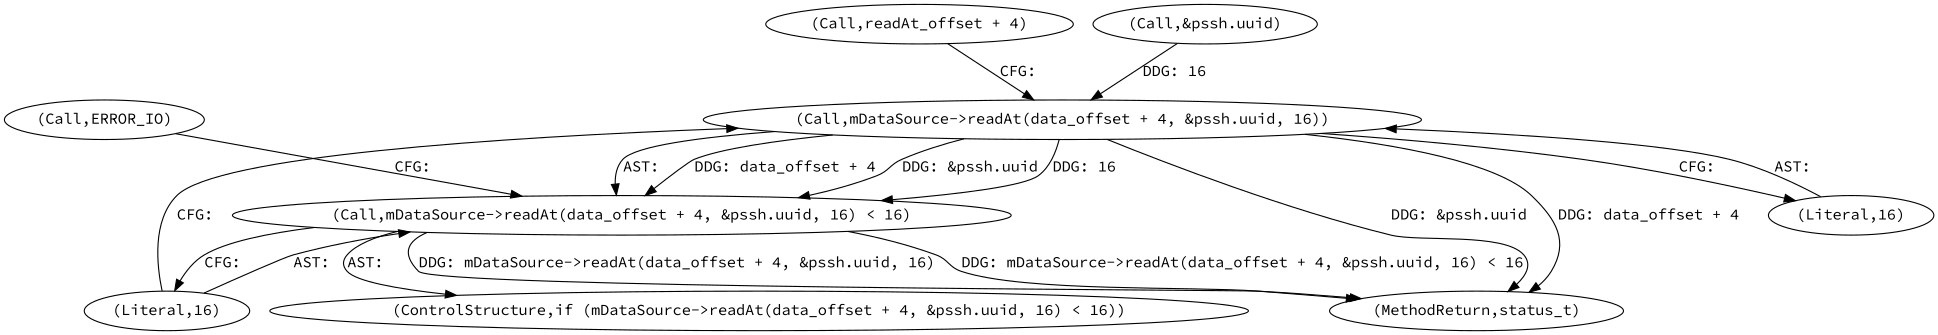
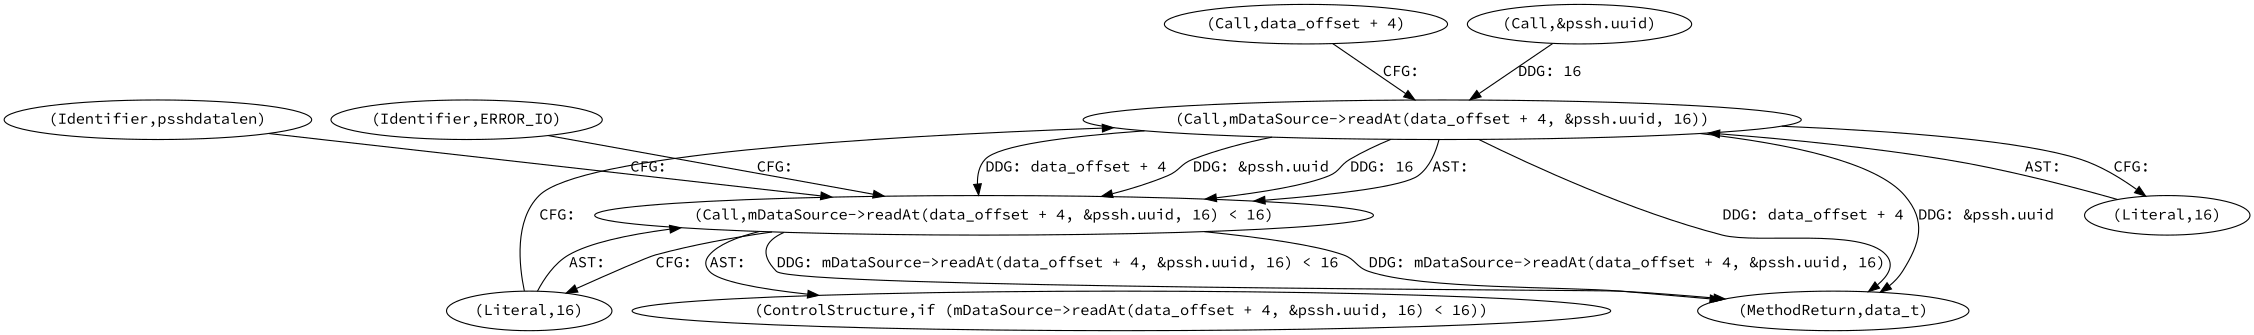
node "(Call,readAt_offset + 4)": label "(Call,readAt_offset + 4)" -> "(Call,data_offset + 4)"
node "(Call,ERROR_IO)": label "(Call,ERROR_IO)" -> "(Identifier,ERROR_IO)"
node "(Identifier,psshdatalen)": added
node "(MethodReturn,status_t)": label "(MethodReturn,status_t)" -> "(MethodReturn,data_t)"
